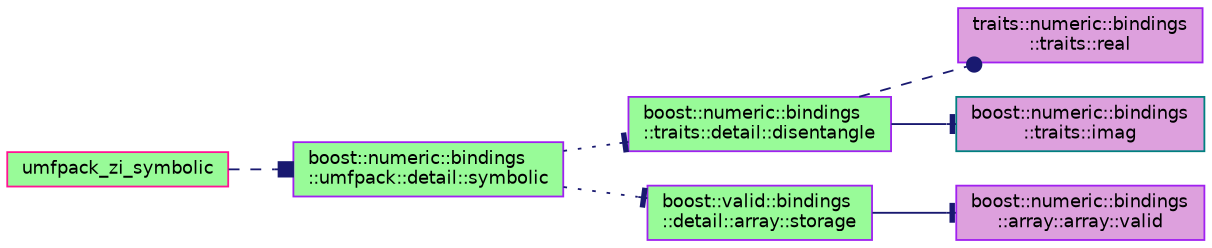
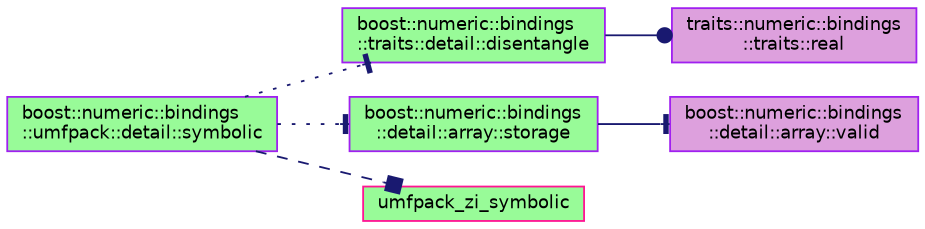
edge "boost::numeric::bindings ::traits::detail::disentangle" -> "traits::numeric::bindings ::traits::real": style dashed -> solid
node "boost::numeric::bindings ::traits::imag": removed
edge "umfpack_zi_symbolic" -> "boost::numeric::bindings ::umfpack::detail::symbolic": reversed
node "boost::valid::bindings ::detail::array::storage": label "boost::valid::bindings ::detail::array::storage" -> "boost::numeric::bindings ::detail::array::storage"
node "boost::numeric::bindings ::array::array::valid": label "boost::numeric::bindings ::array::array::valid" -> "boost::numeric::bindings ::detail::array::valid"
